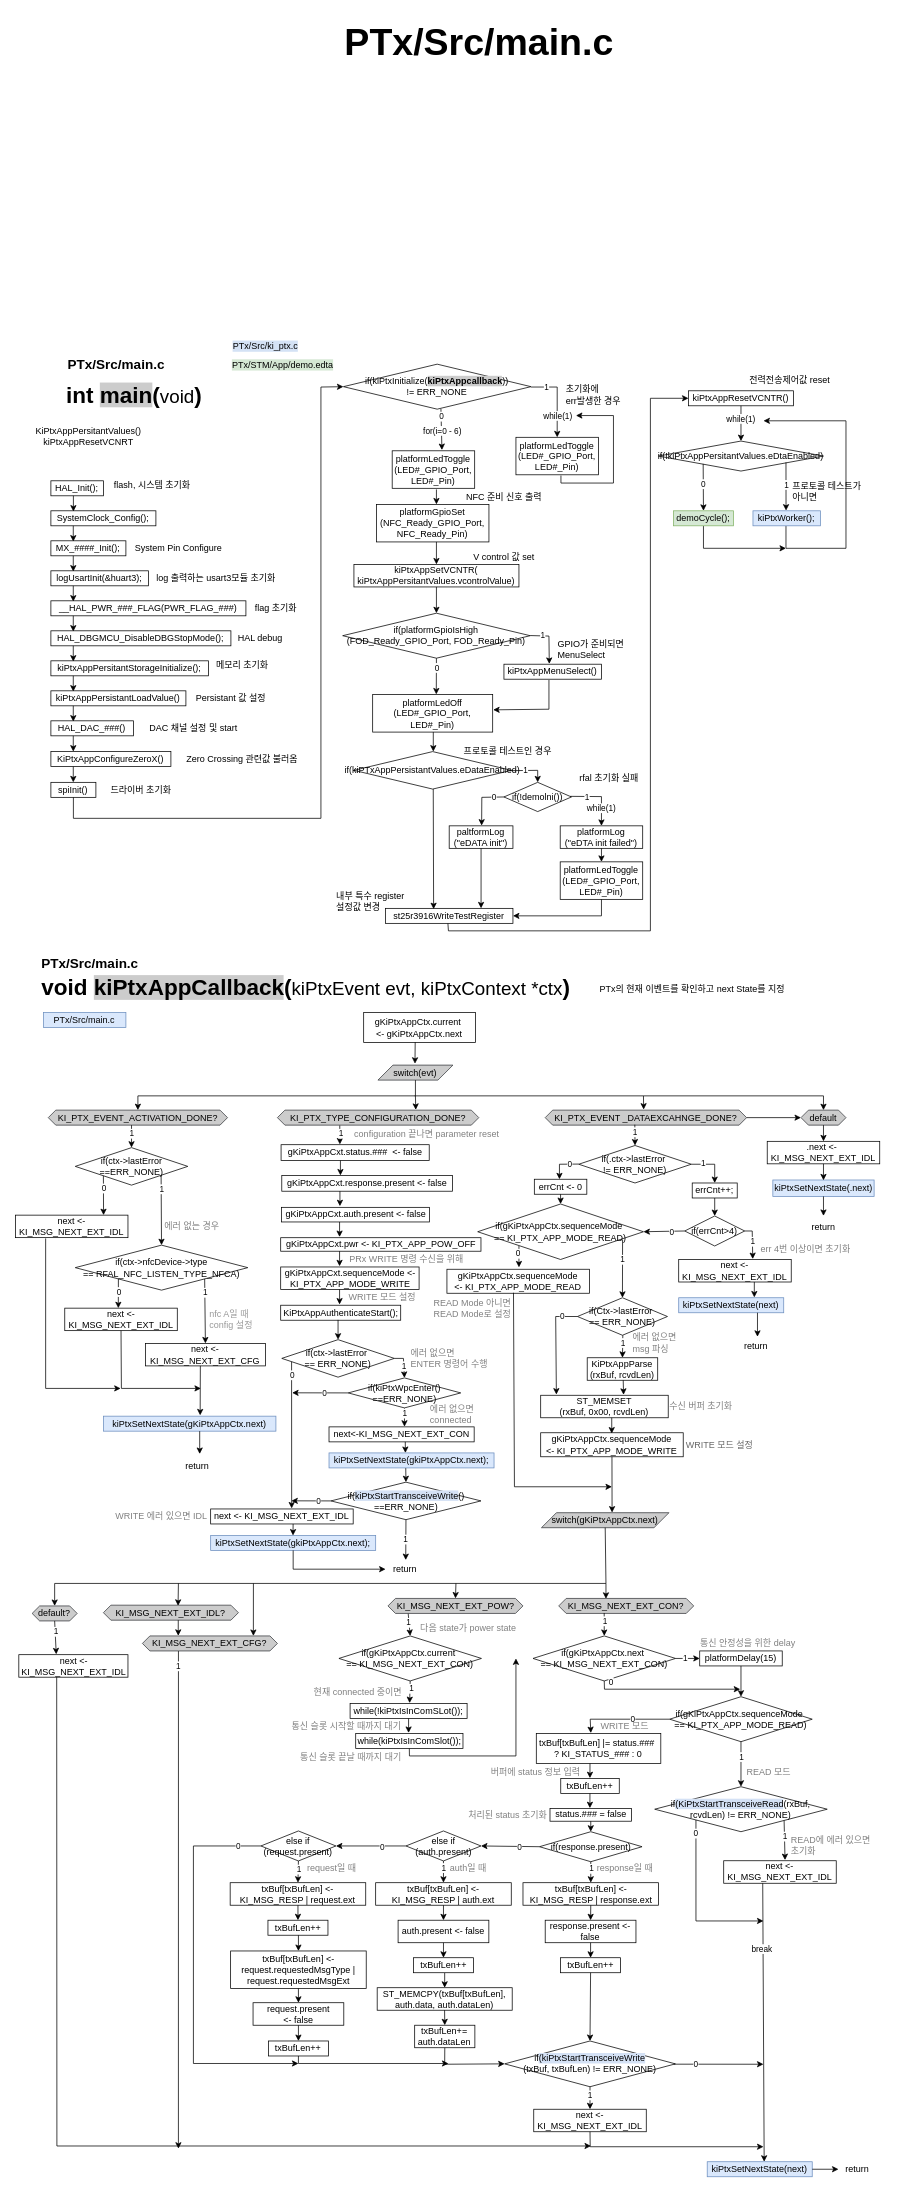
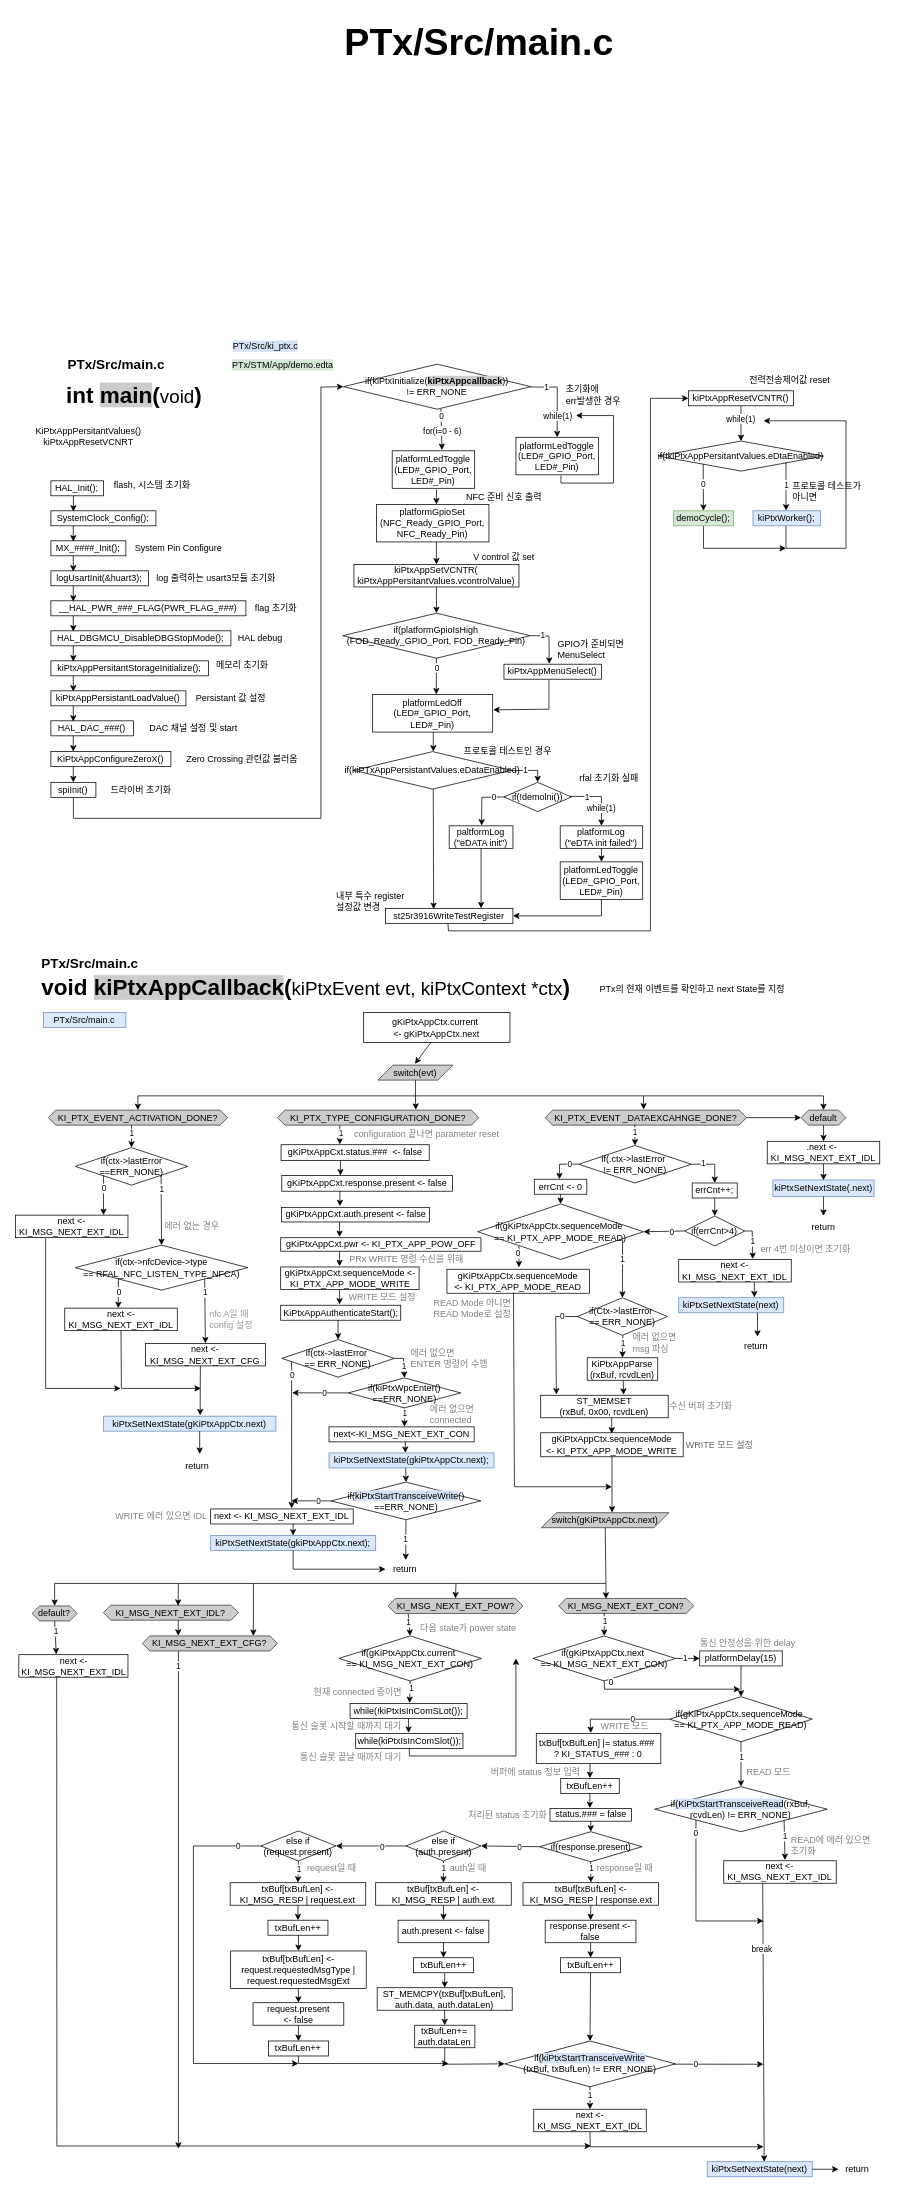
node "gKiPtxAppCtx.current <- gKiPtxAppCtx.next": size 112x30 -> 146x30
